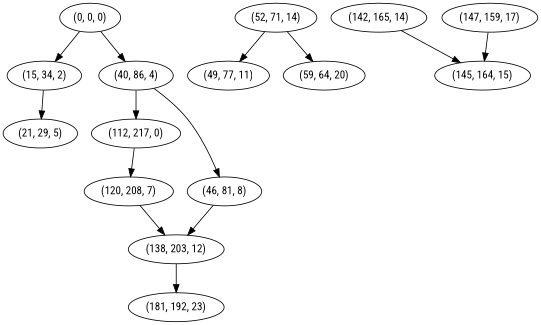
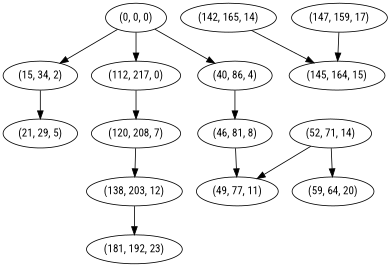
edge "(40, 86, 4)" -> "(112, 217, 0)": now "(0, 0, 0)" -> "(112, 217, 0)"
edge "(46, 81, 8)" -> "(138, 203, 12)": now "(46, 81, 8)" -> "(49, 77, 11)"
